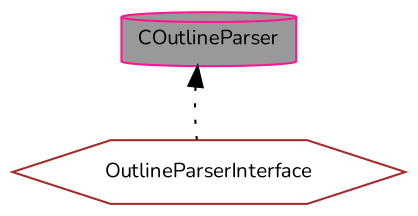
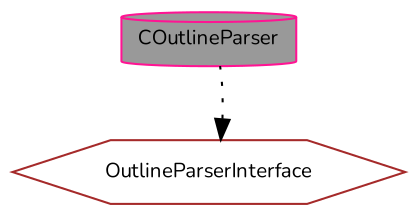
edge "OutlineParserInterface" -> "COutlineParser": reversed
